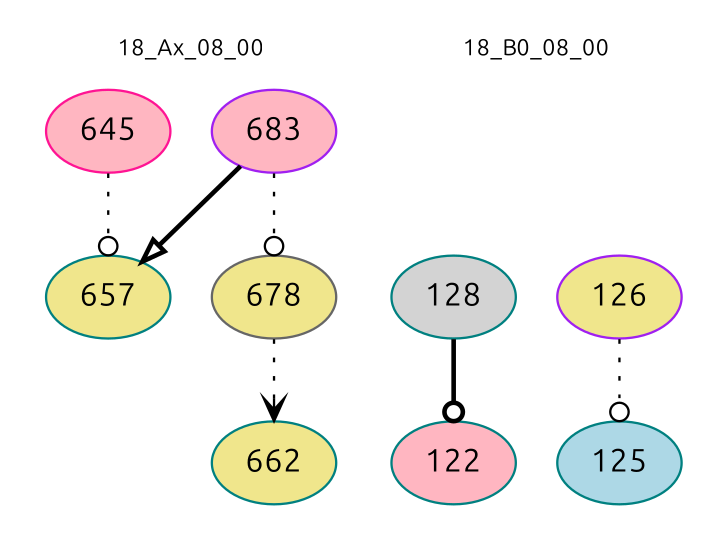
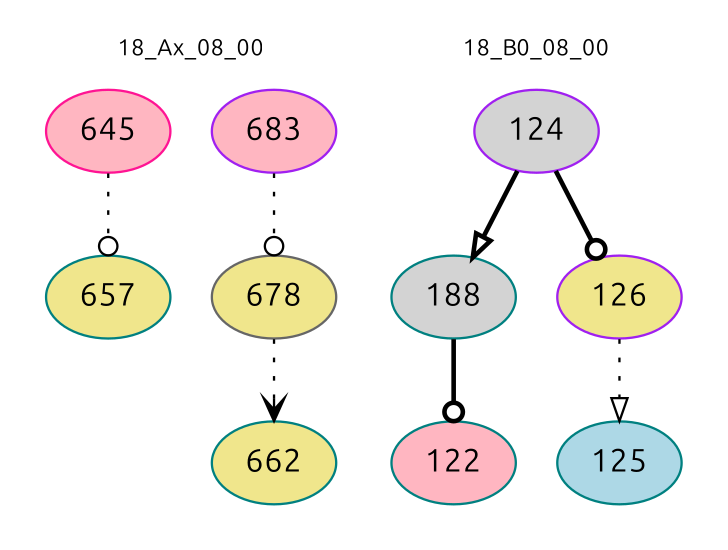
node "124": added
edge "683" -> "657": removed
node "128": label "128" -> "188"
edge "126" -> "125": arrowhead odot -> onormal
